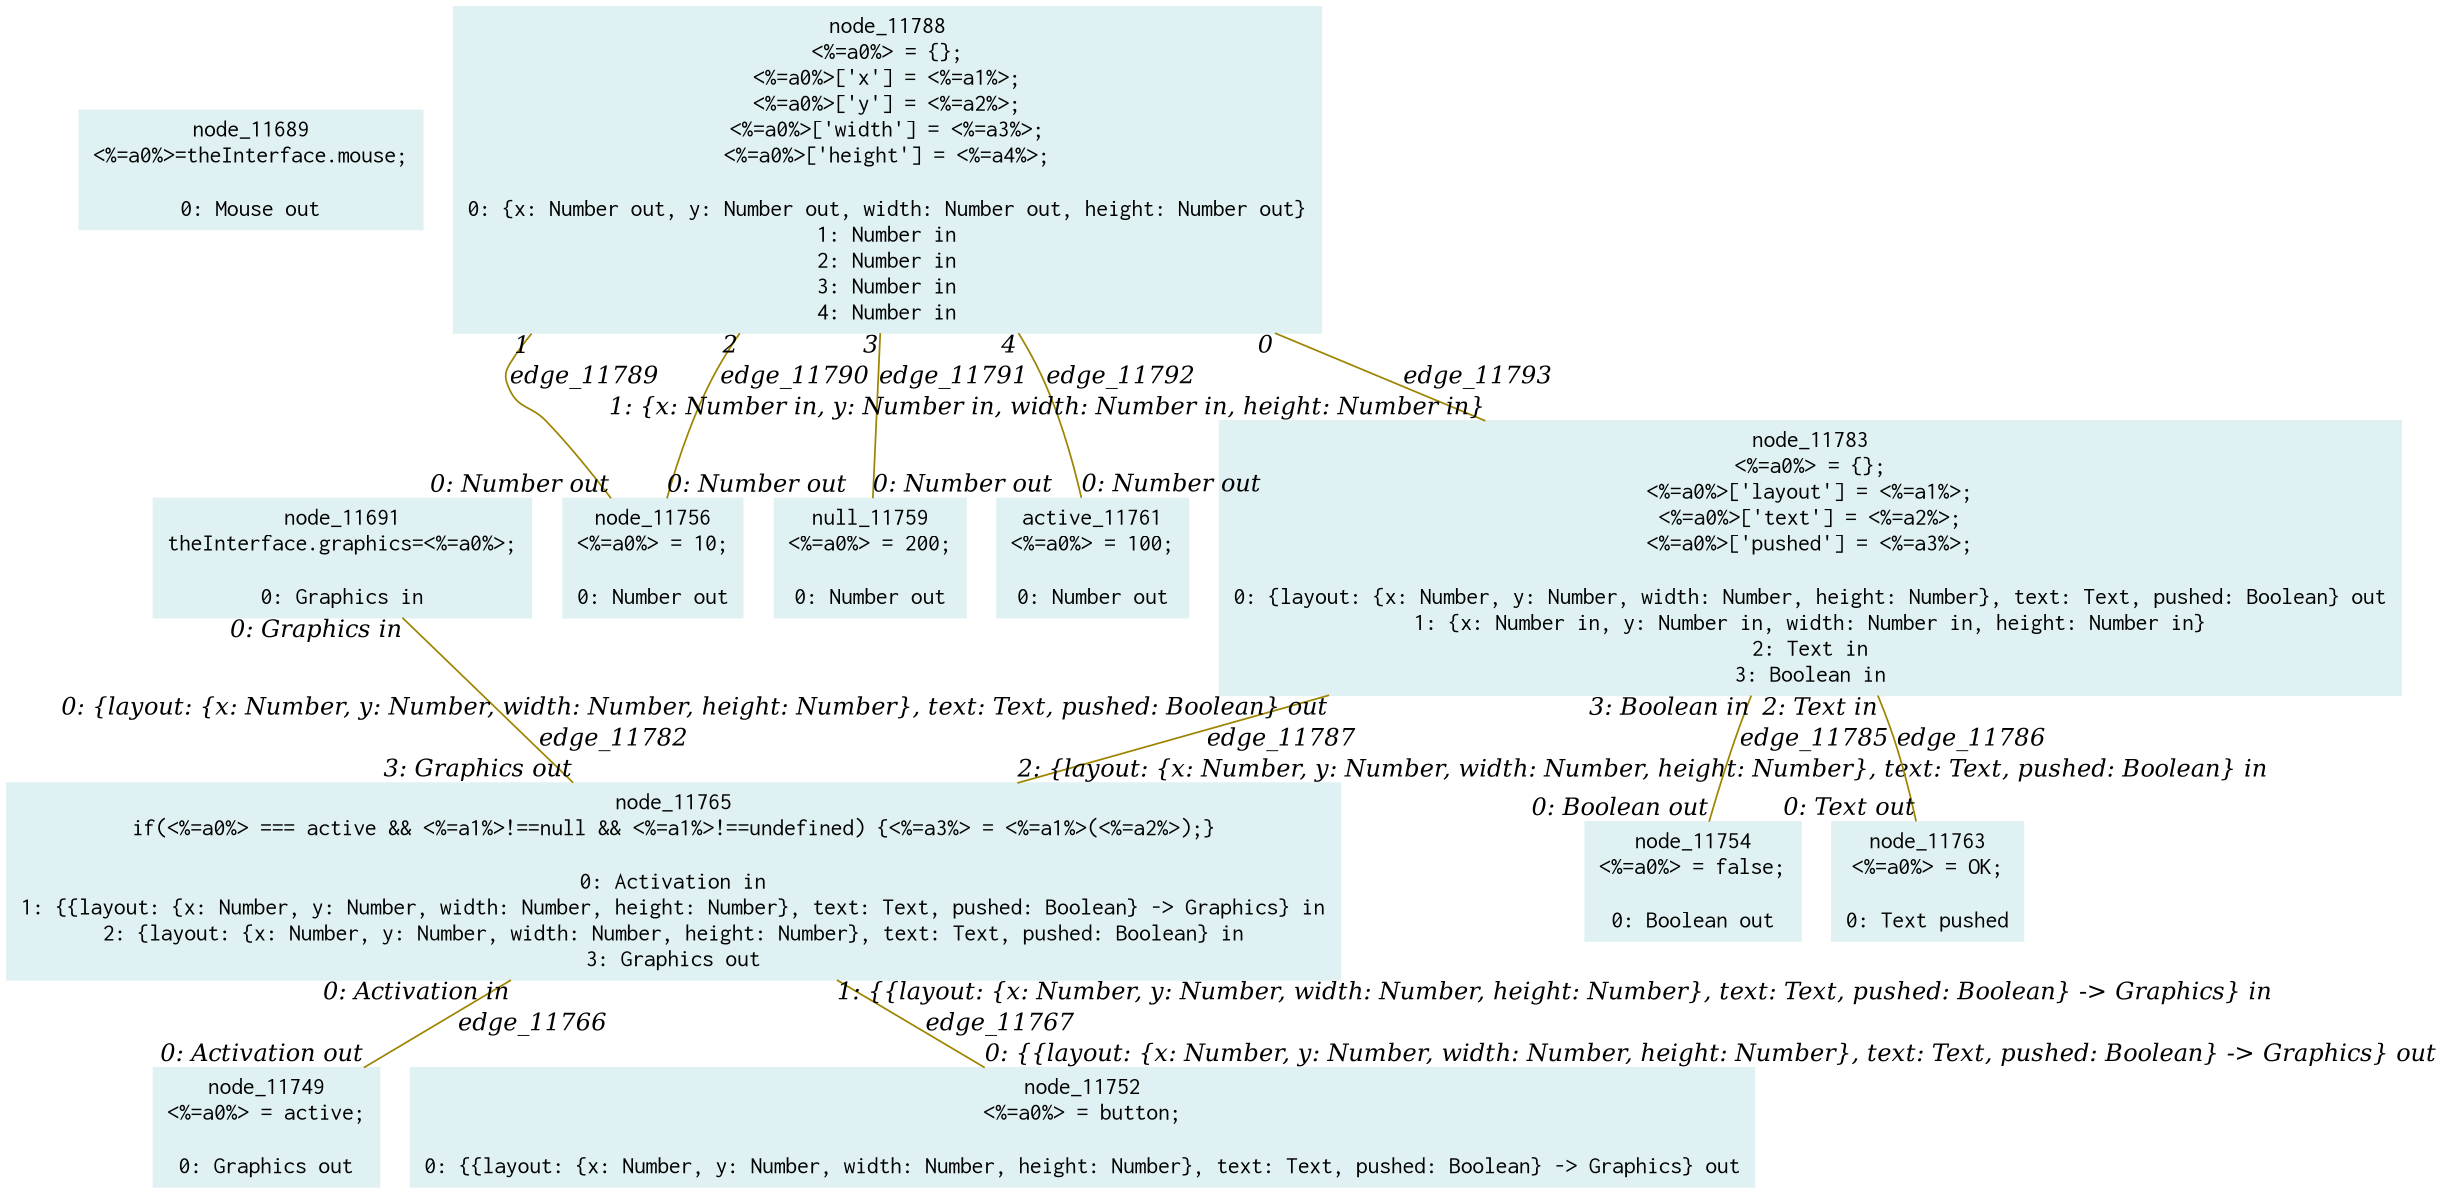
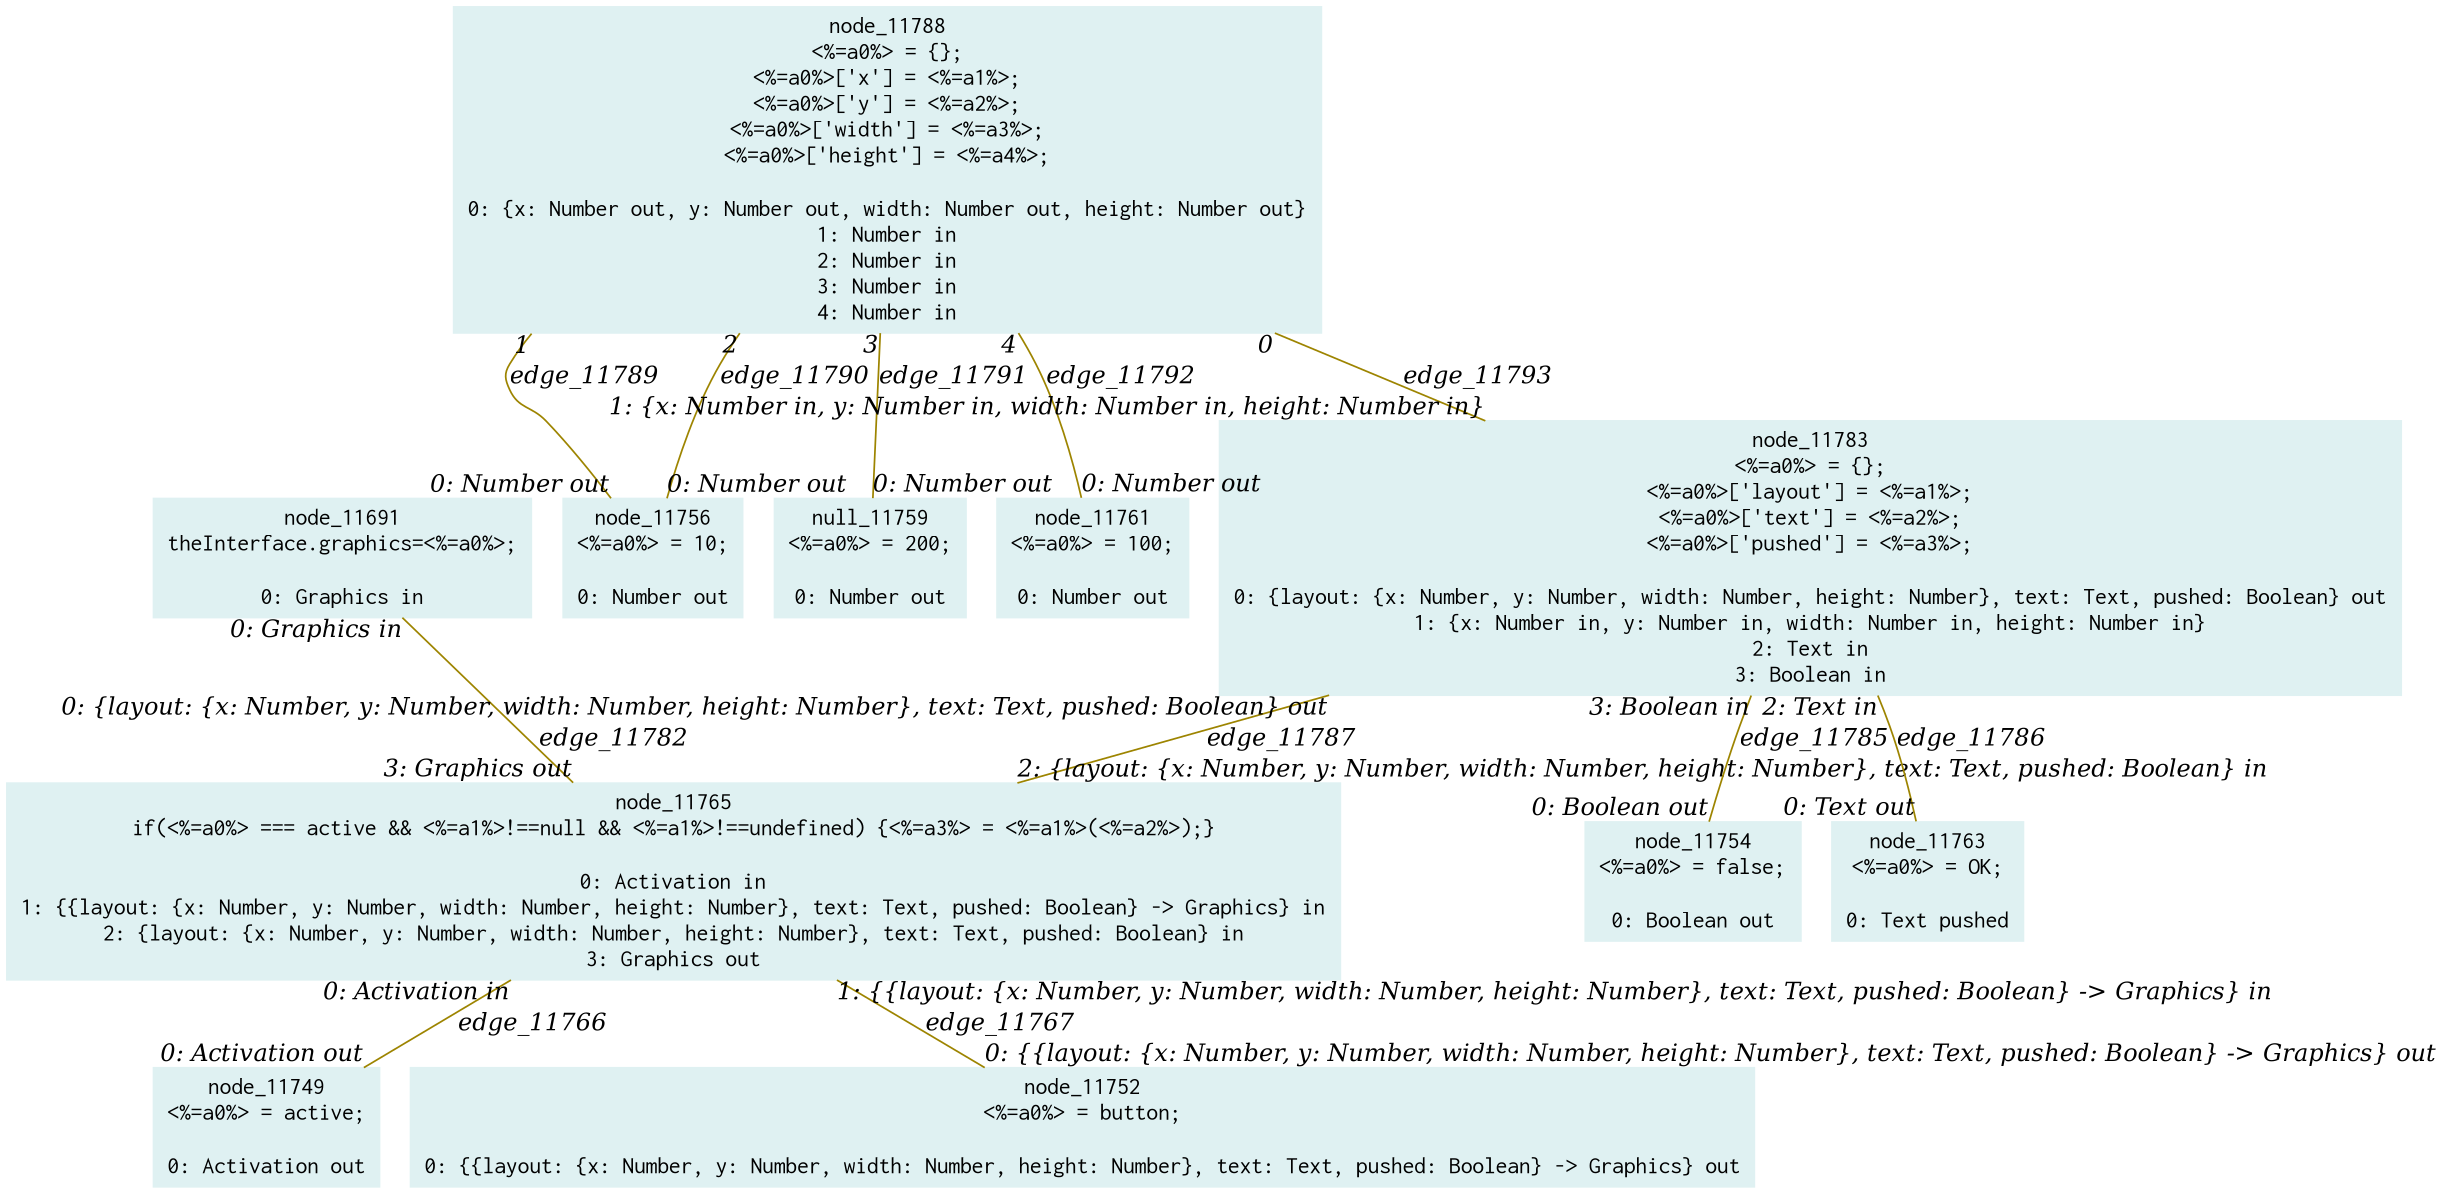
node "node_11689 <%=a0%>=theInterface.mouse; 0: Mouse out": removed
node "active_11761 <%=a0%> = 100; 0: Number out": label "active_11761 <%=a0%> = 100; 0: Number out" -> "node_11761 <%=a0%> = 100; 0: Number out"
node "node_11749 <%=a0%> = active; 0: Graphics out": label "node_11749 <%=a0%> = active; 0: Graphics out" -> "node_11749 <%=a0%> = active; 0: Activation out"
